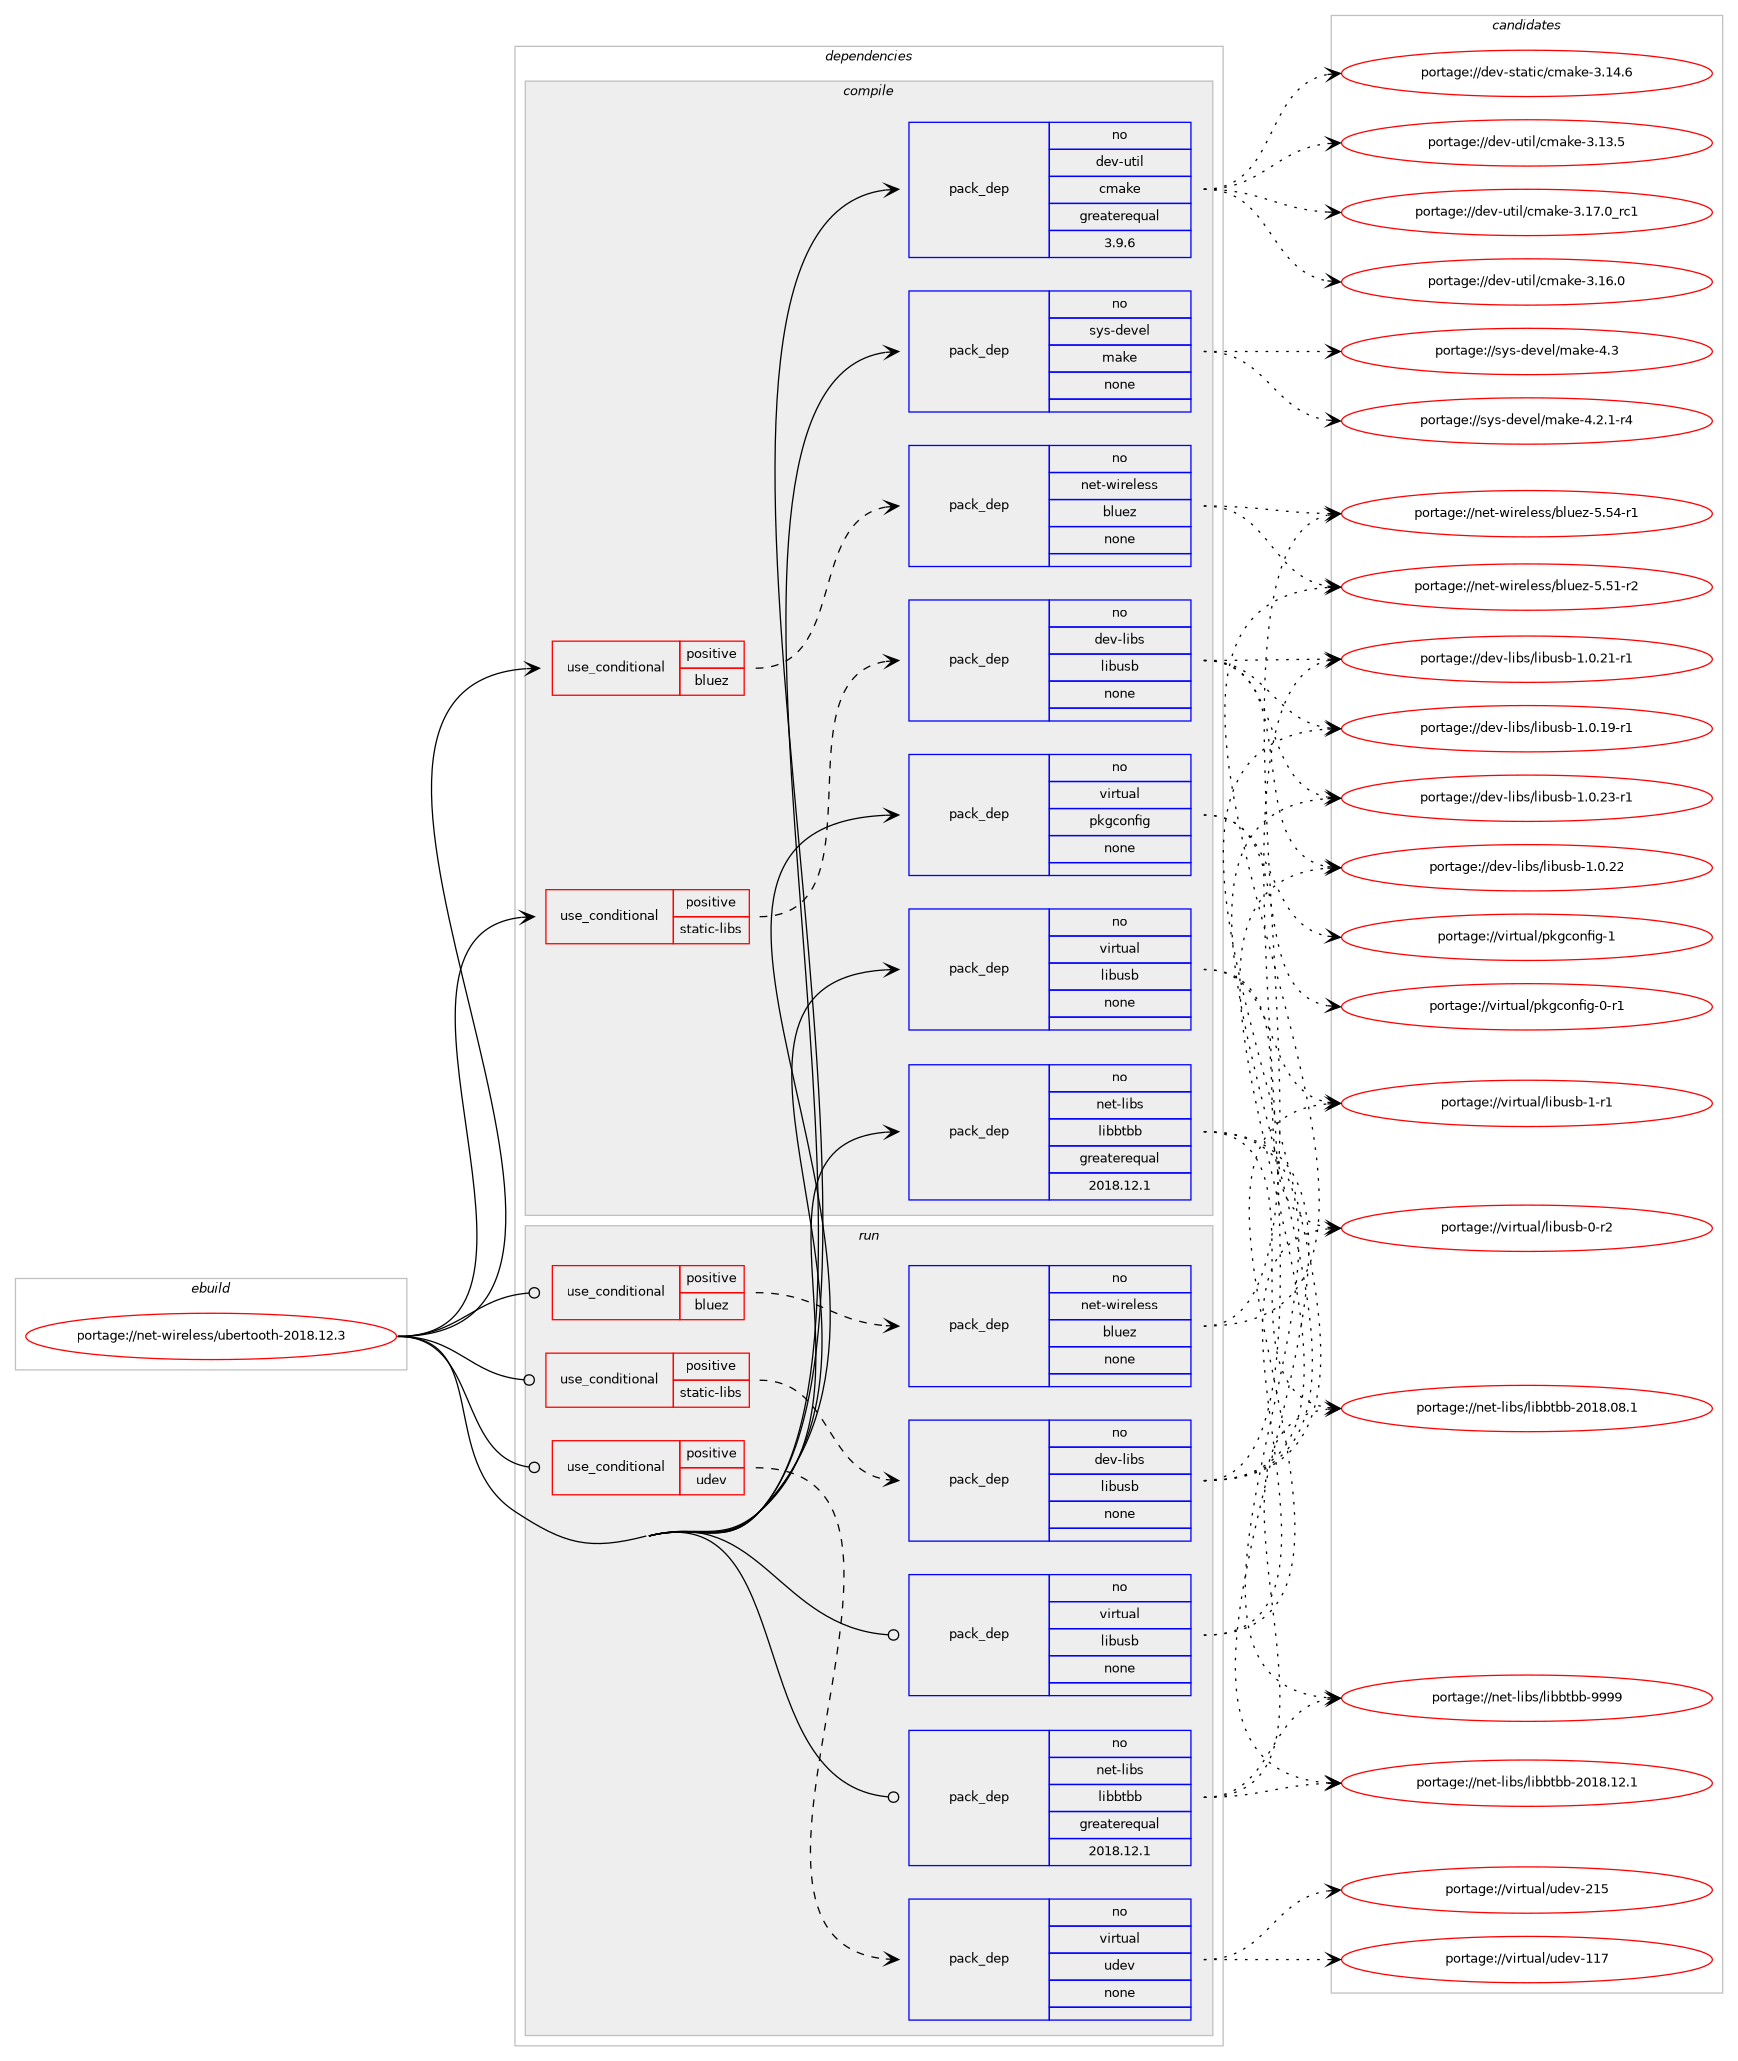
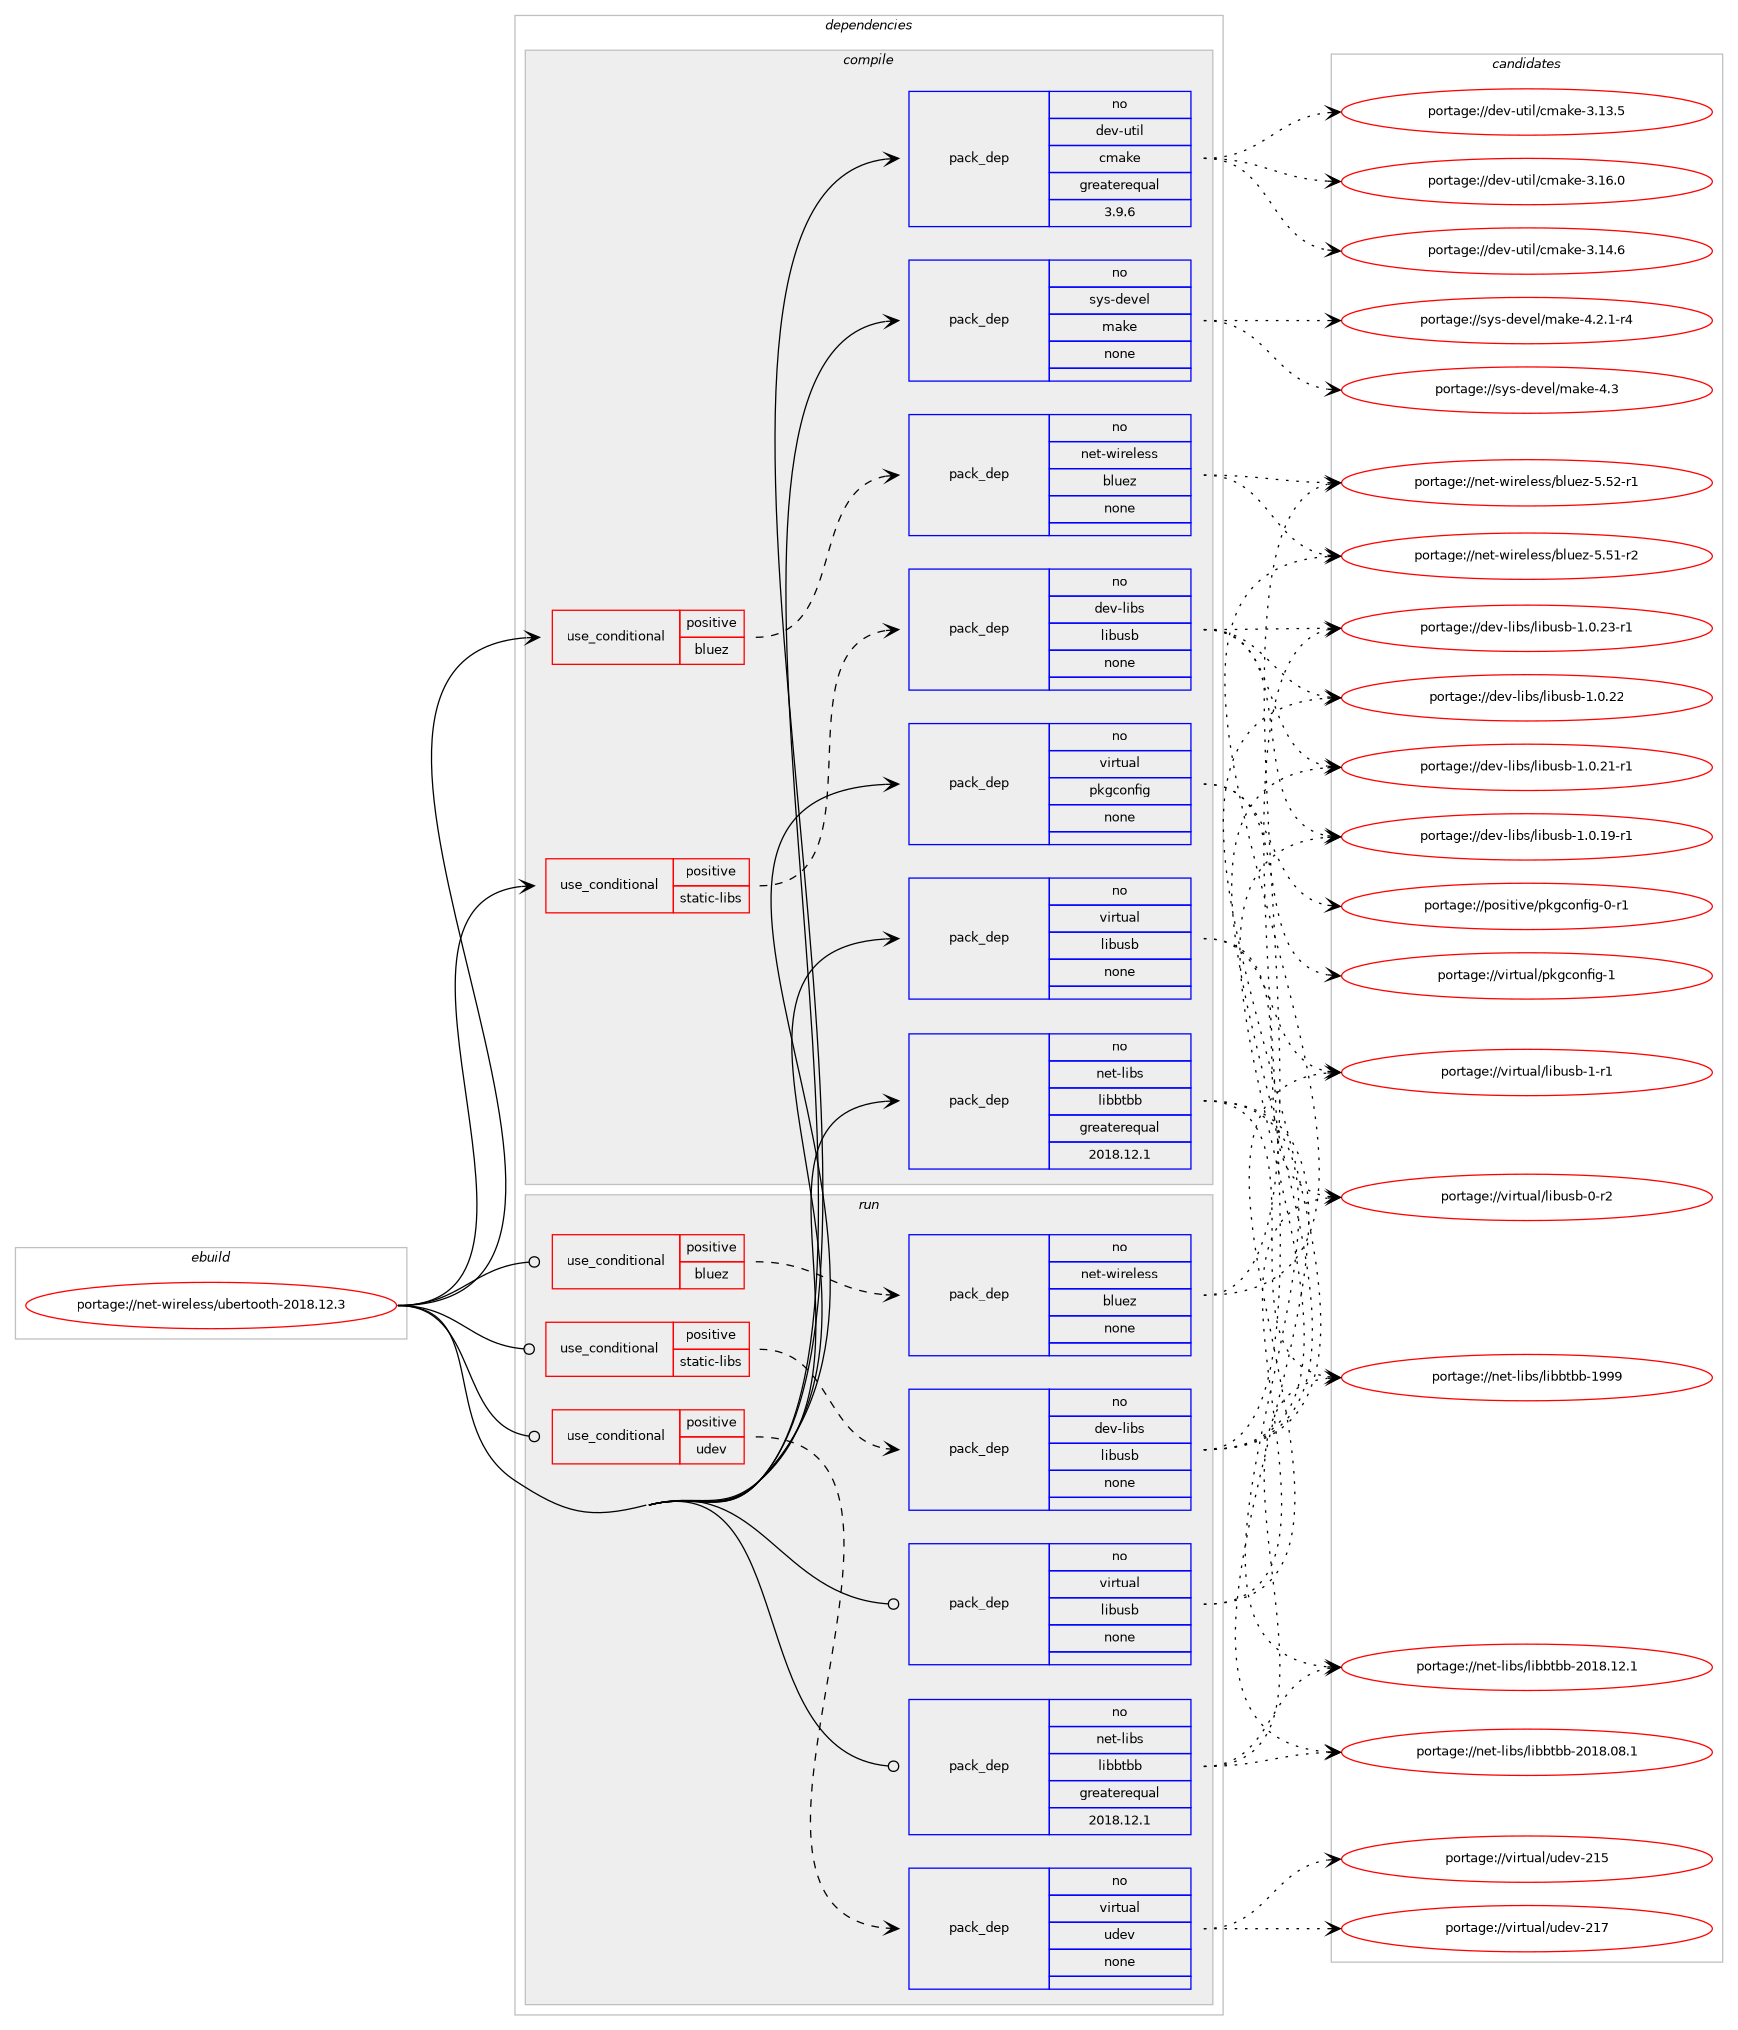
node "portage://dev-static/cmake-3.14.6": label "portage://dev-static/cmake-3.14.6" -> "portage://dev-util/cmake-3.14.6"
node "portage://dev-util/cmake-3.17.0_rc1": removed
node "portage://net-wireless/bluez-5.54-r1": label "portage://net-wireless/bluez-5.54-r1" -> "portage://net-wireless/bluez-5.52-r1"
node "portage://virtual/pkgconfig-0-r1": label "portage://virtual/pkgconfig-0-r1" -> "portage://positive/pkgconfig-0-r1"
node "portage://net-libs/libbtbb-9999": label "portage://net-libs/libbtbb-9999" -> "portage://net-libs/libbtbb-1999"
node "portage://virtual/udev-117": label "portage://virtual/udev-117" -> "portage://virtual/udev-217"
